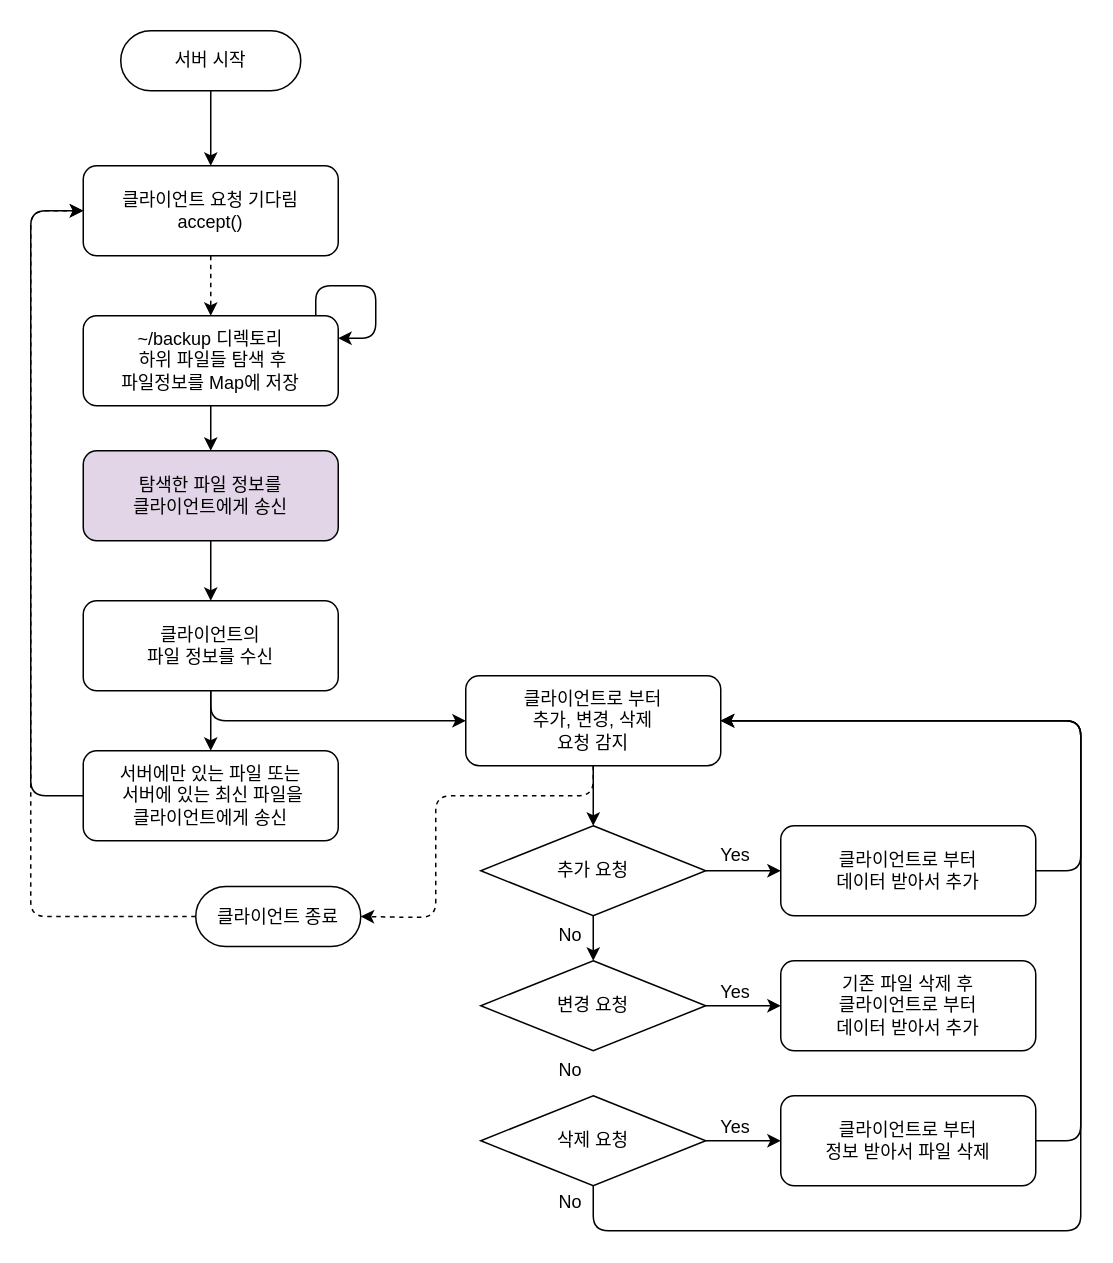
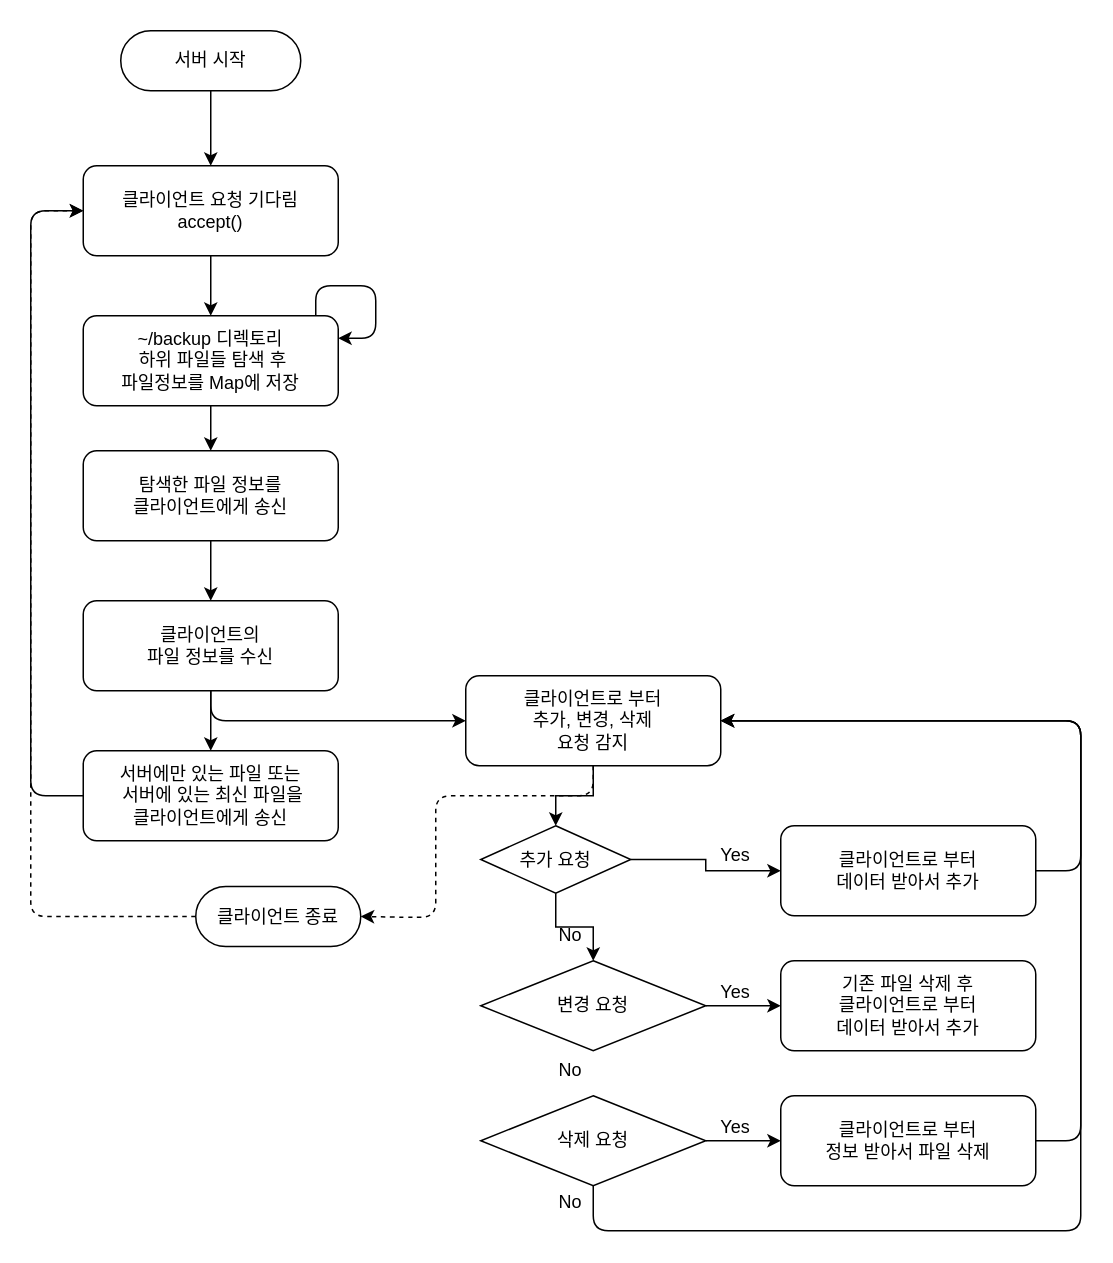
edge "클라이언트 요청 기다림 accept()" -> "~/backup 디렉토리 하위 파일들 탐색 후 파일정보를 Map에 저장": style dashed -> solid
node "탐색한 파일 정보를 클라이언트에게 송신": fillcolor #e1d5e7 -> #ffffff
node "추가 요청": size 225x90 -> 150x68
